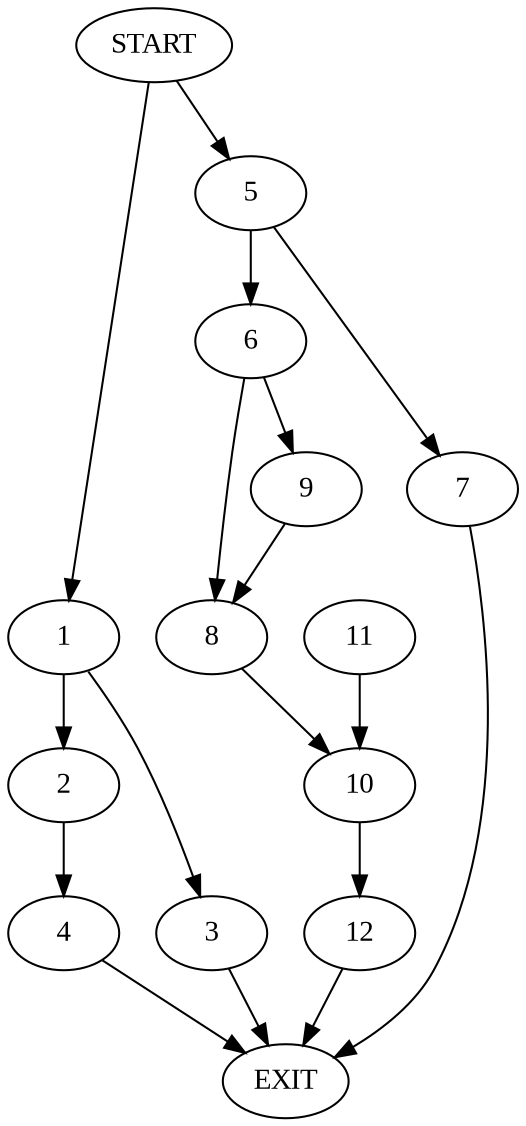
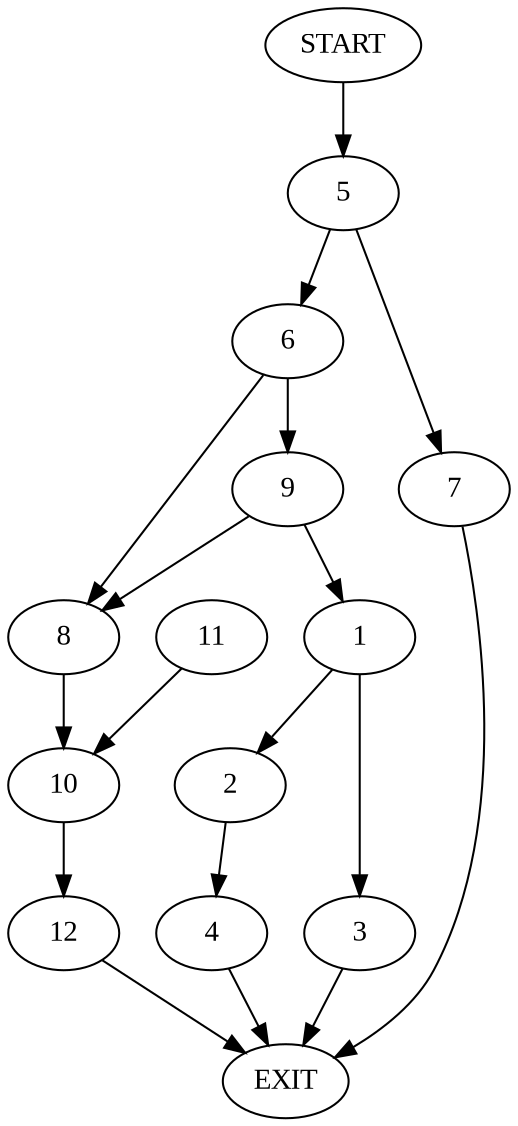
edge "START" -> "1": now "9" -> "1"
